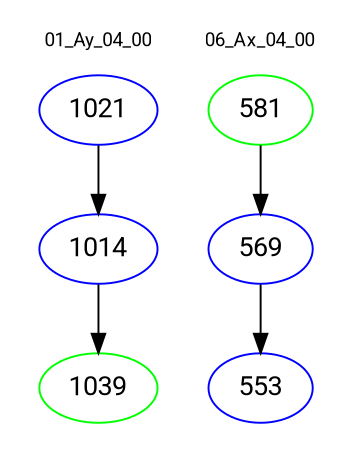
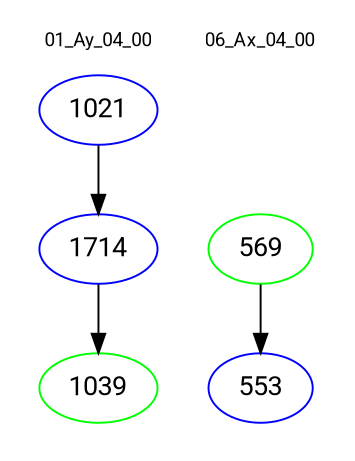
node "581": removed
node "1014": label "1014" -> "1714"
node "569": color blue -> green
